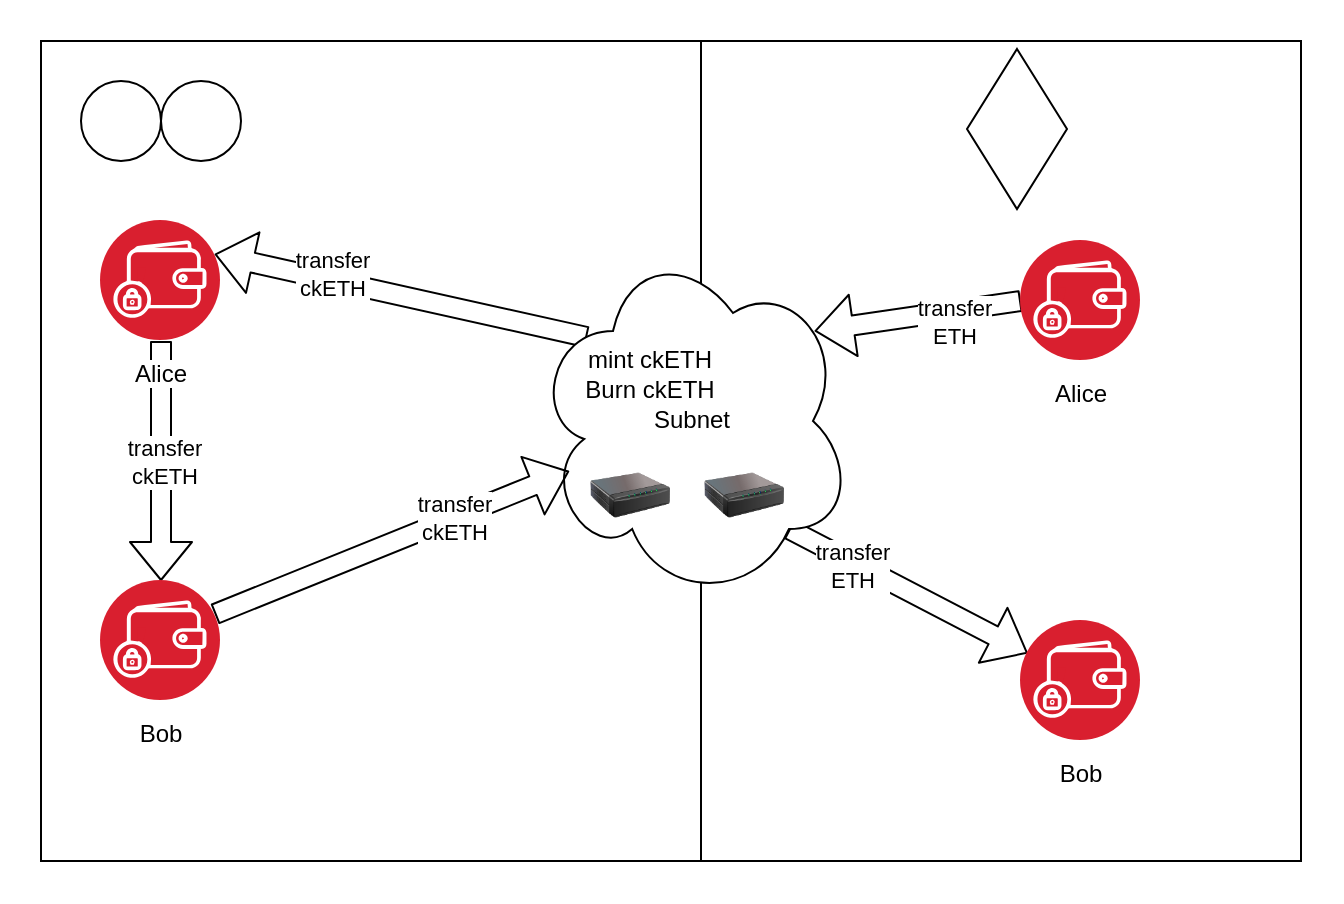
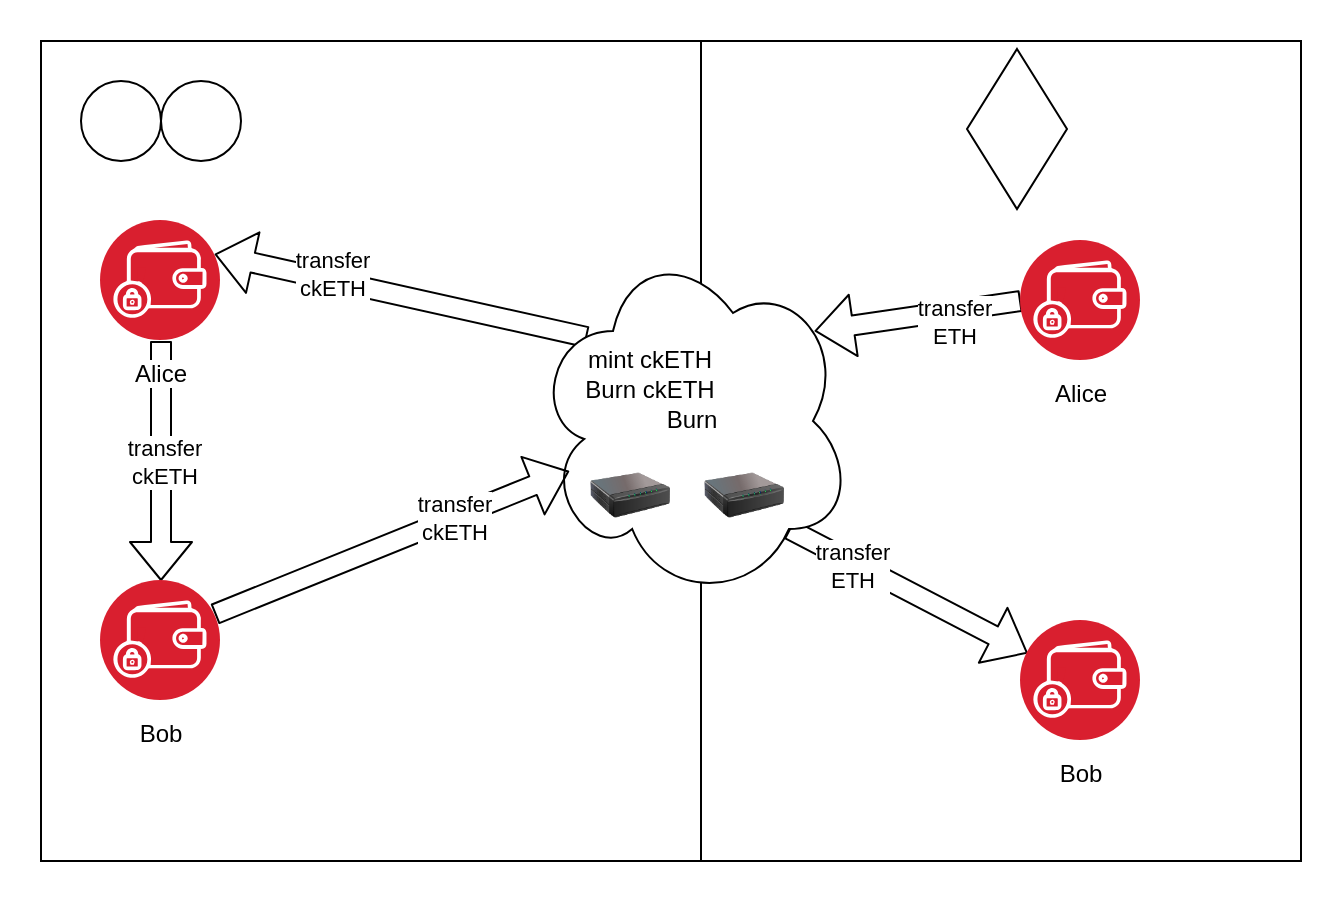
node "Subnet": label "Subnet" -> "Burn"
